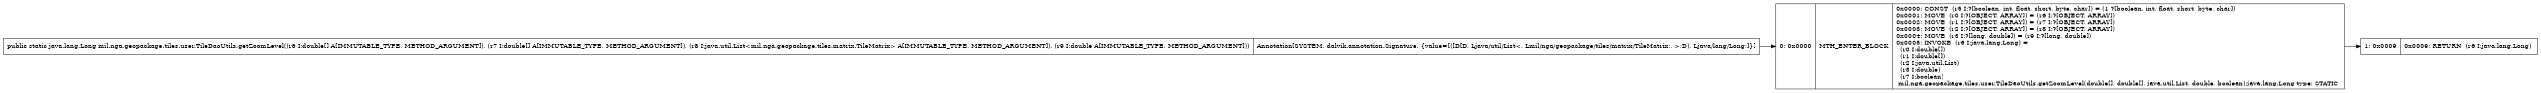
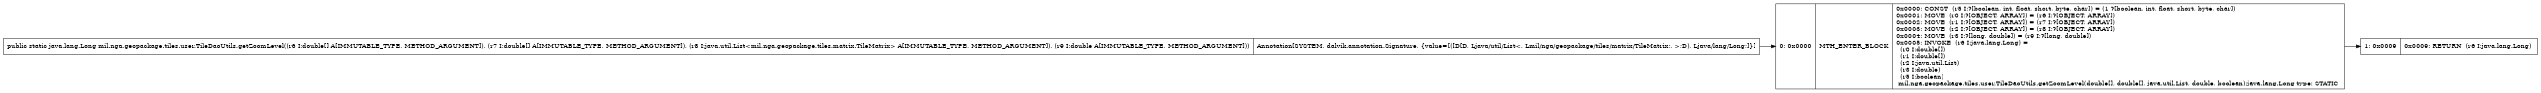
node "0: 0x0000": text "(r7 I:boolean)" -> "(r5 I:boolean)"
